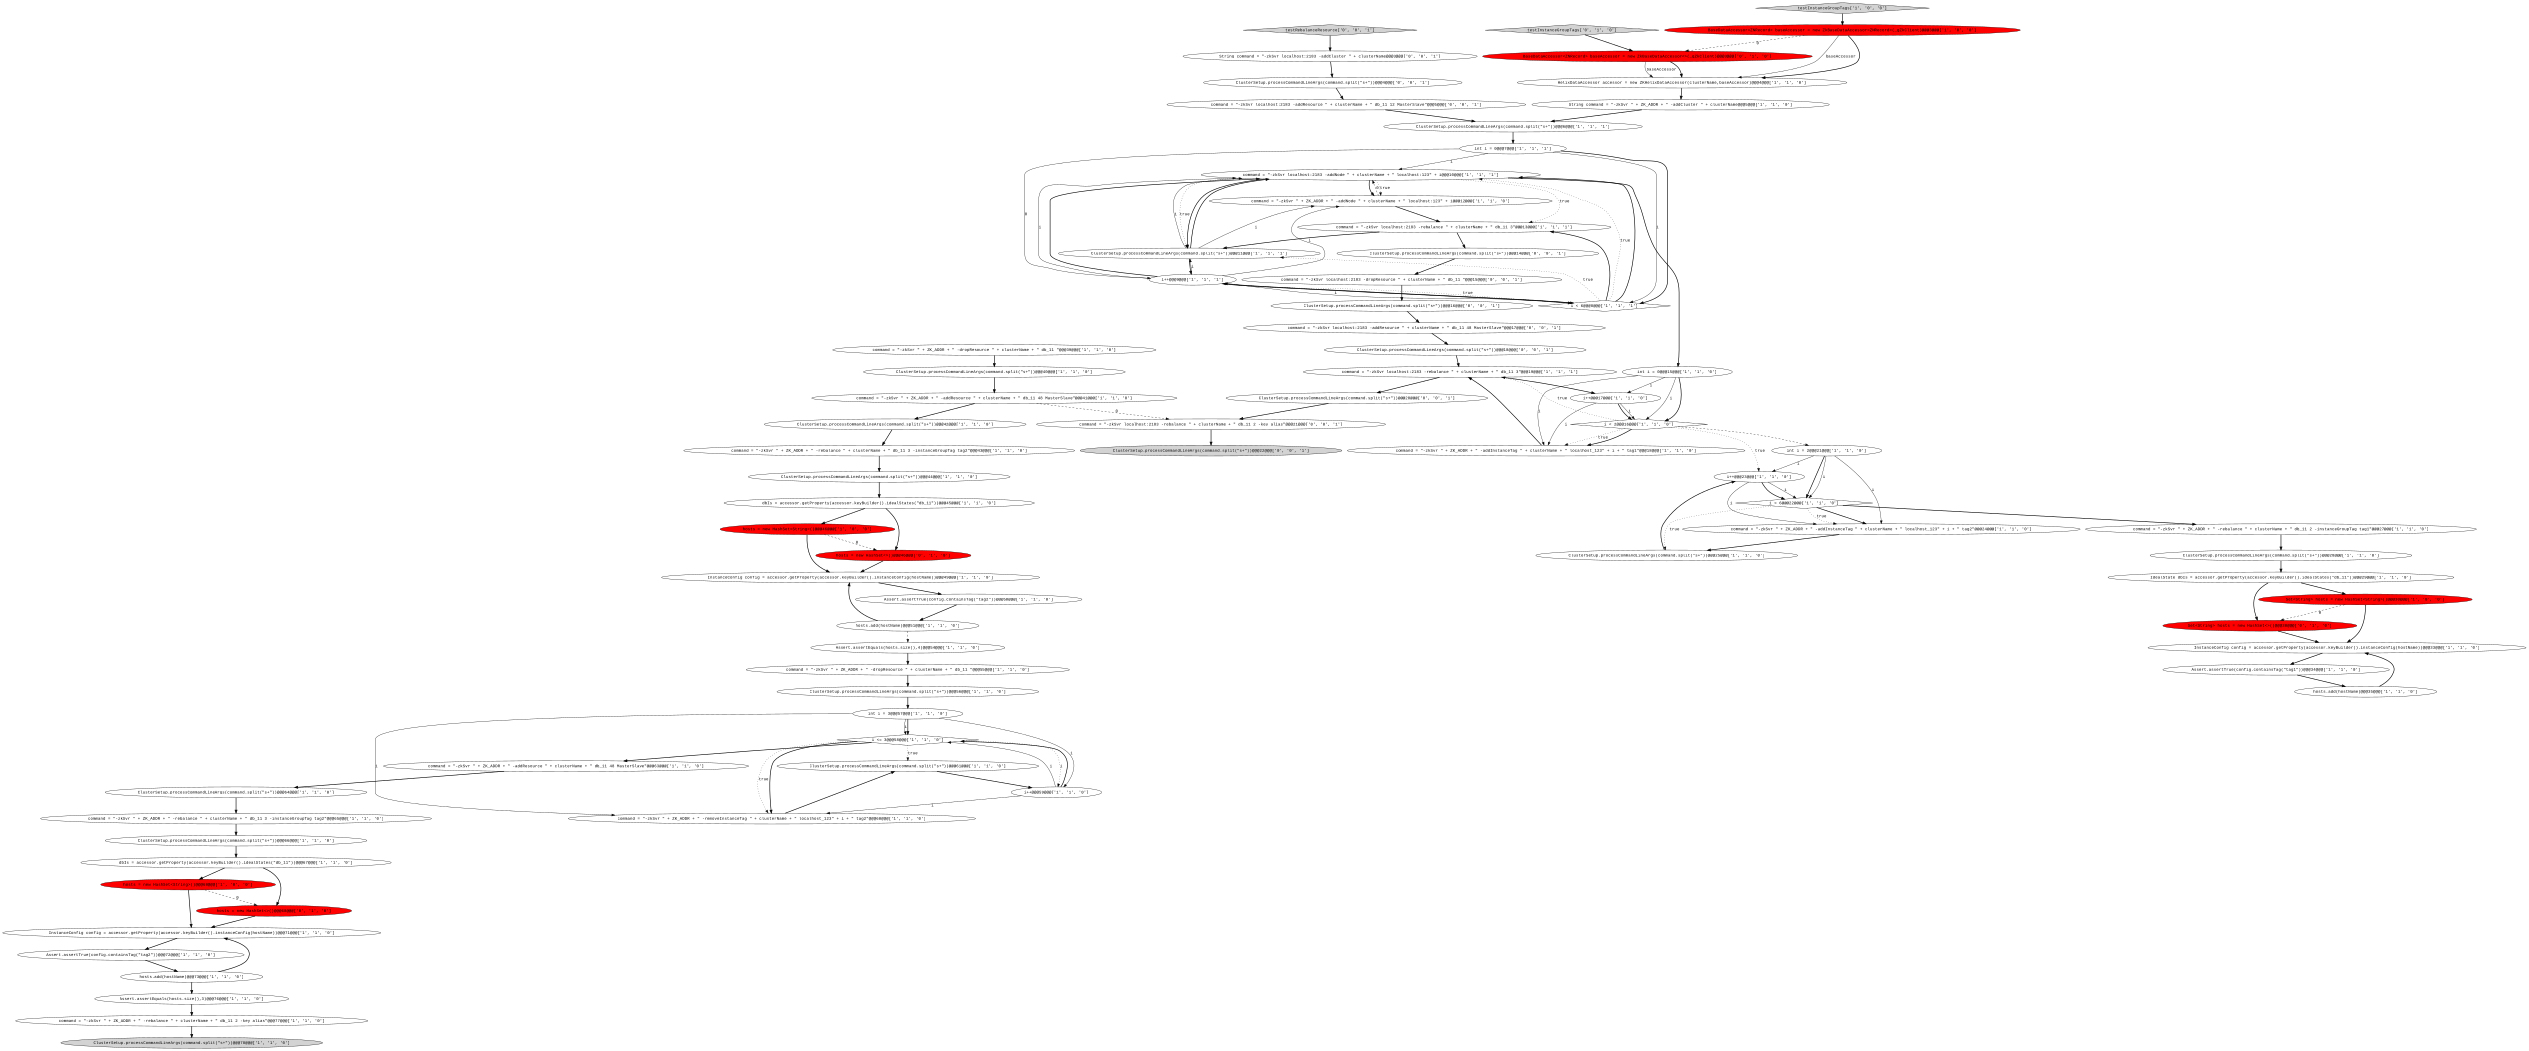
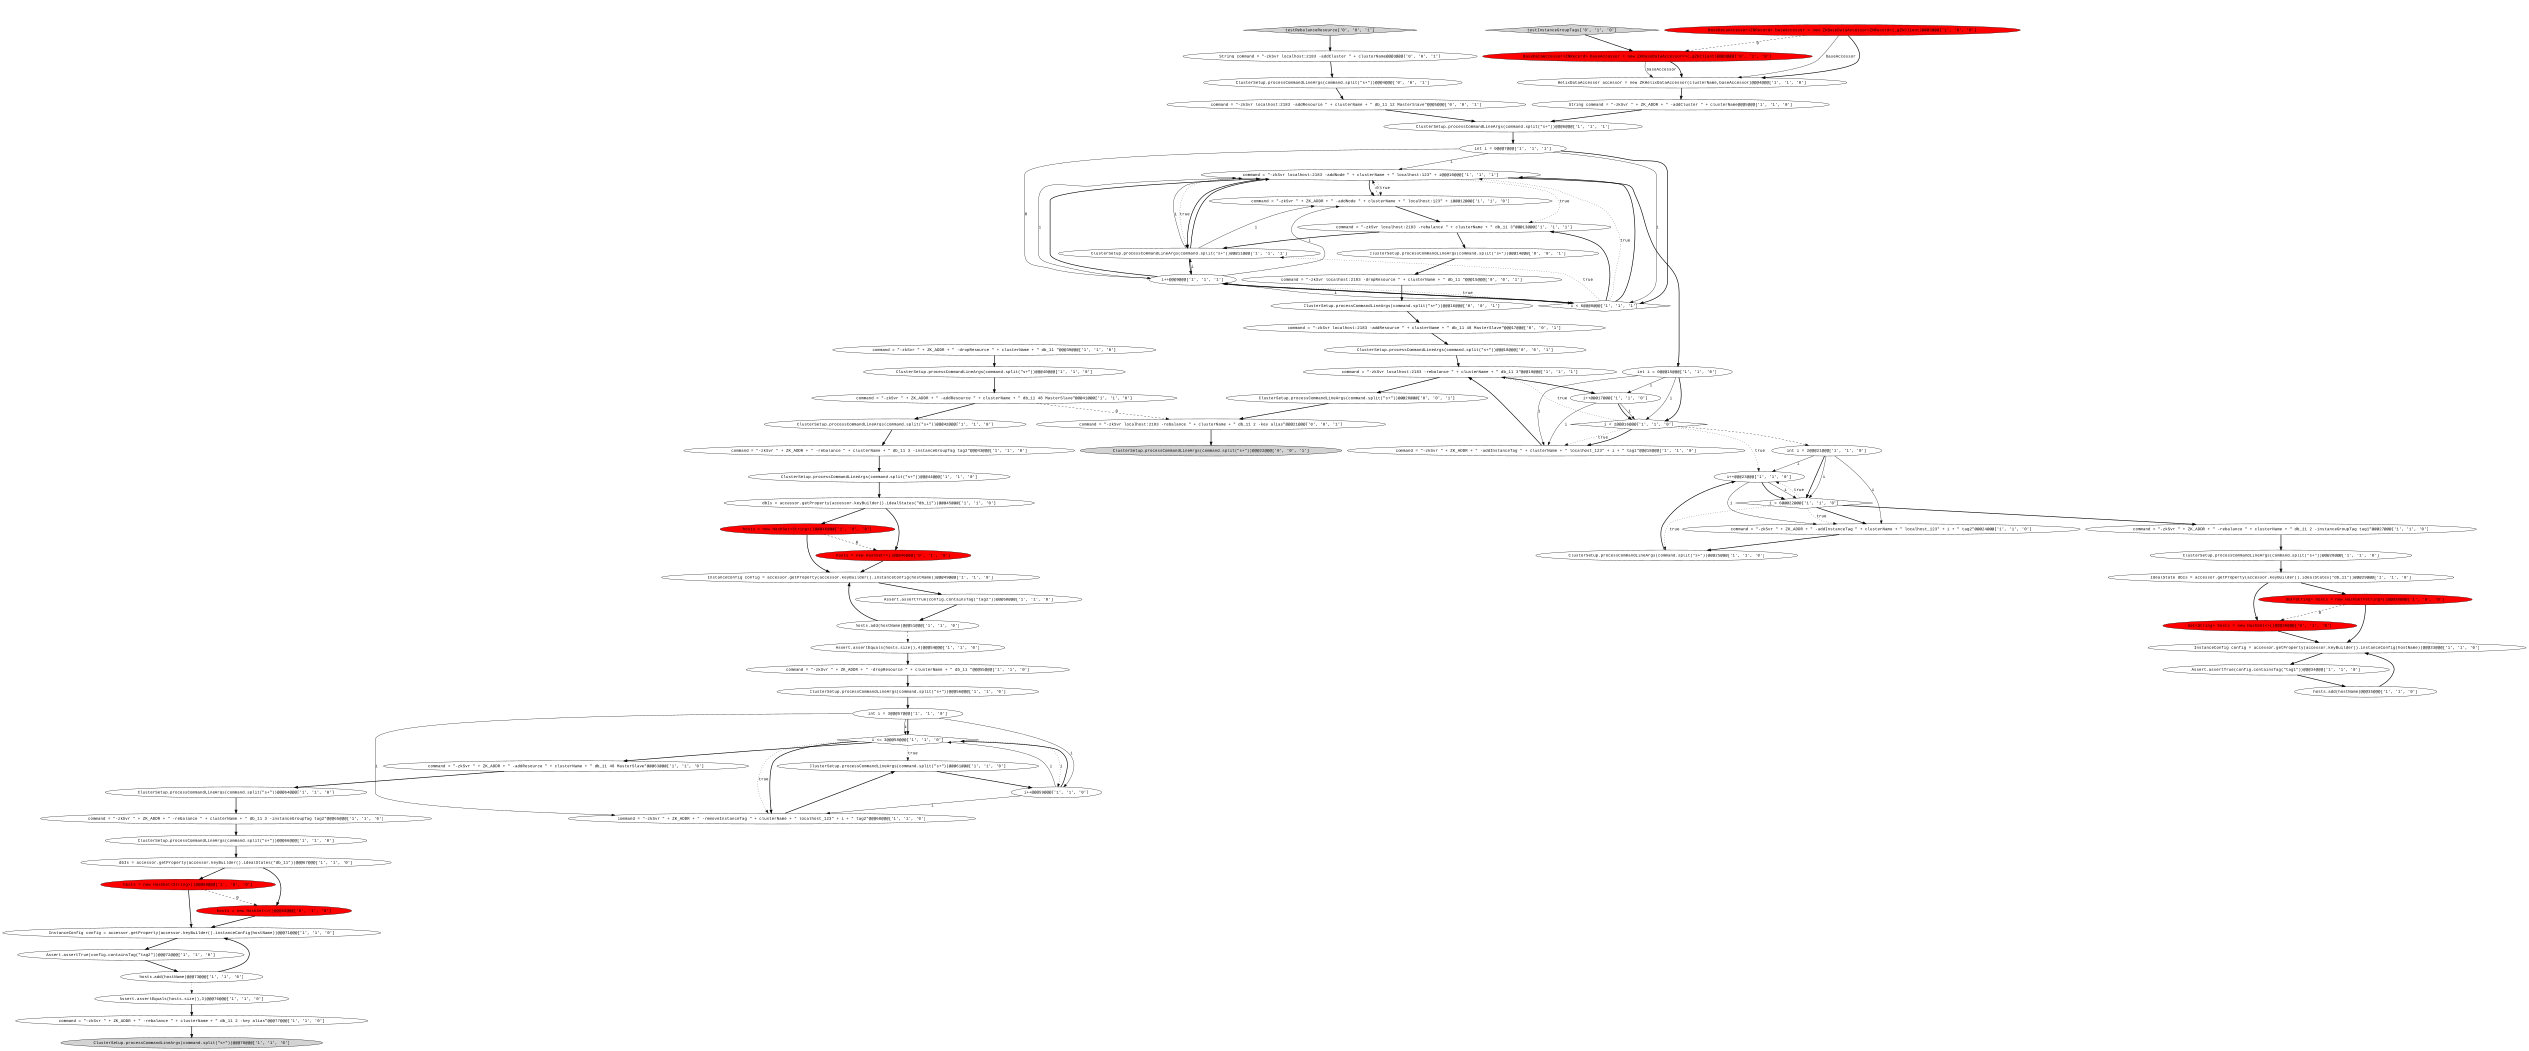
node "testInstanceGroupTags['1', '0', '0']": removed
edge "i < 6@@@22@@@['1', '1', '0']" -> "i++@@@23@@@['1', '1', '0']": added, label "true"
edge "hosts.add(hostName)@@@73@@@['1', '1', '0']" -> "Assert.assertEquals(hosts.size(),3)@@@76@@@['1', '1', '0']": style bold -> dotted
